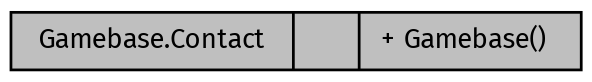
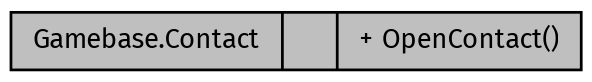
node "Gamebase.Contact": text "+ Gamebase()" -> "+ OpenContact()"
